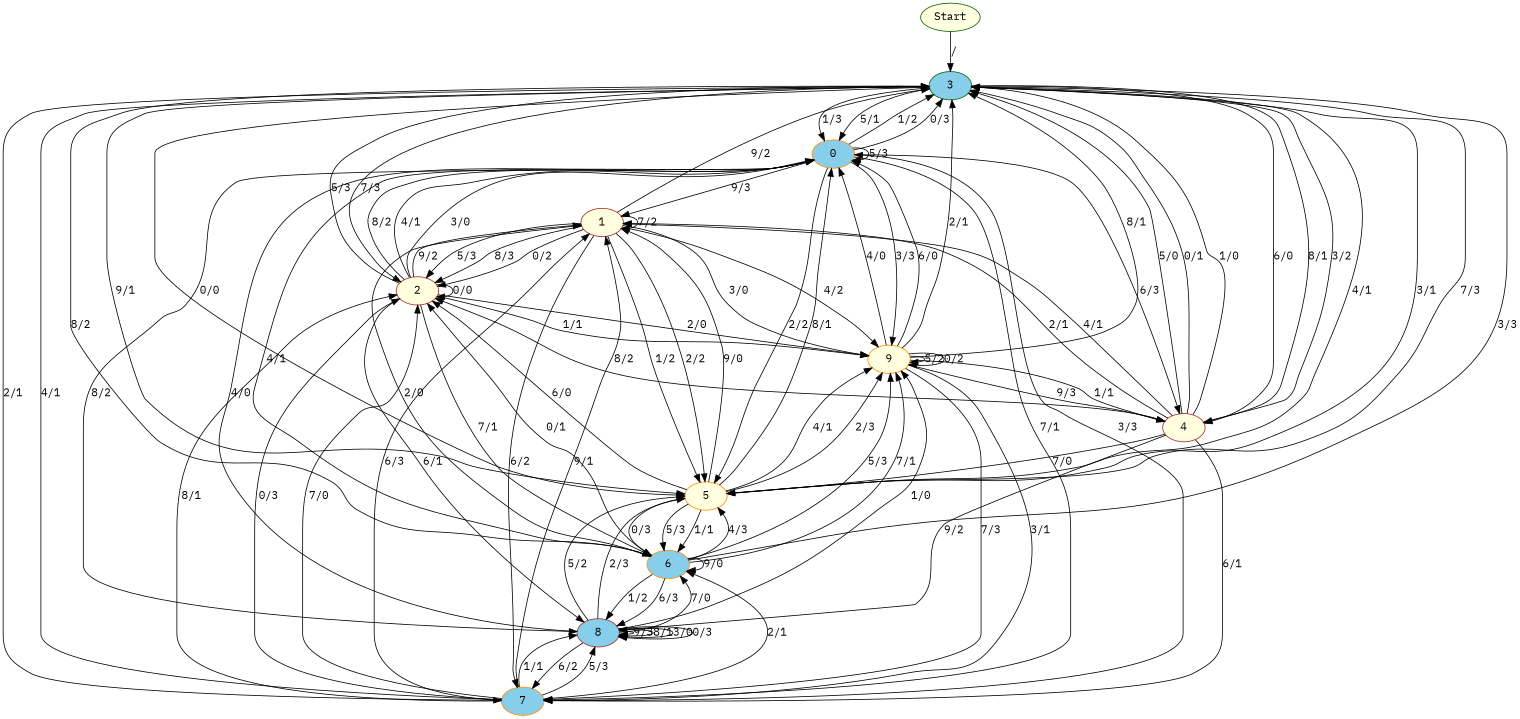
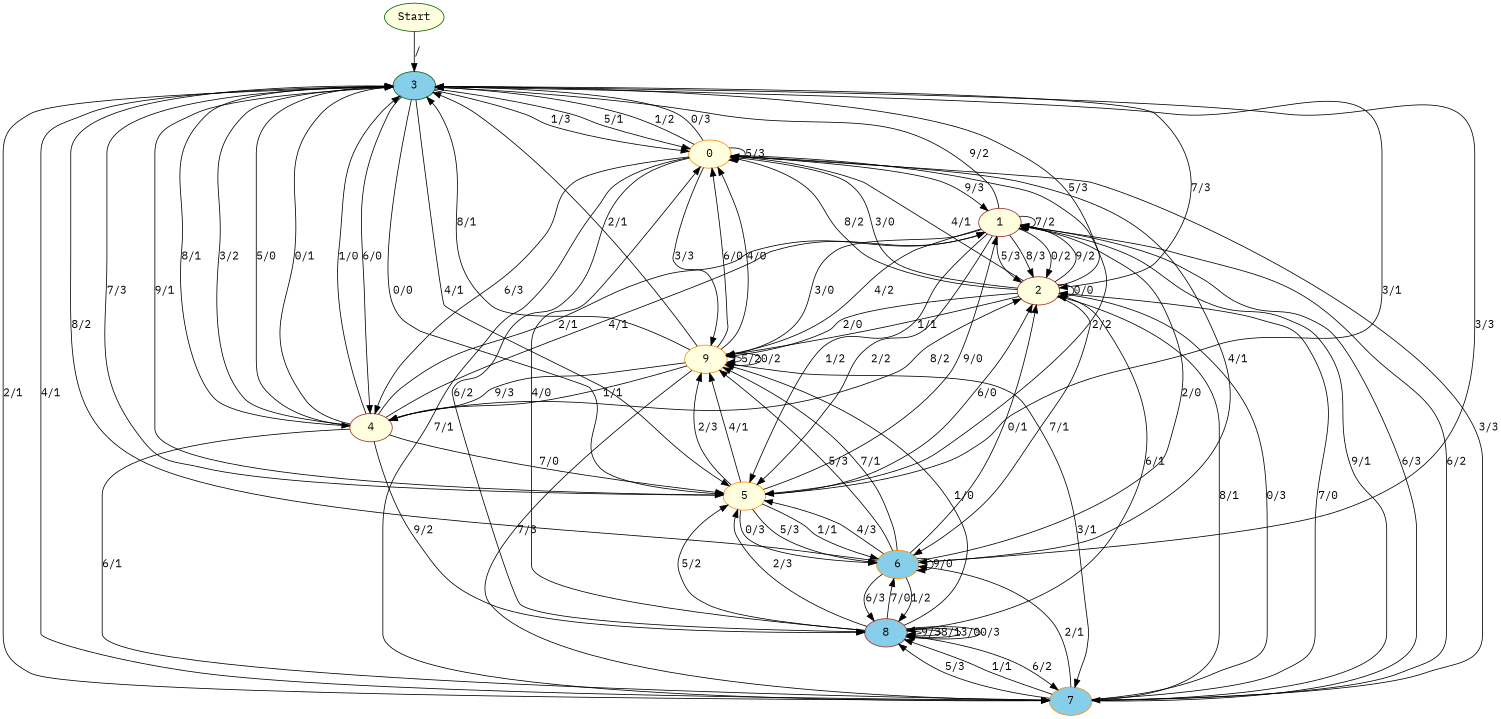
node "0": fillcolor skyblue -> lightyellow
edge "5" -> "0": removed, label "8/1"
edge "0" -> "8": label "8/2" -> "6/2"
